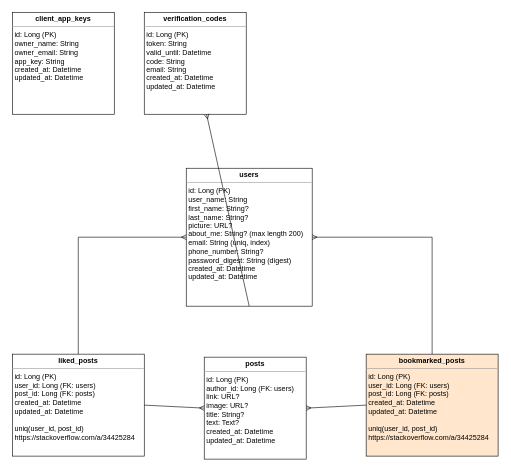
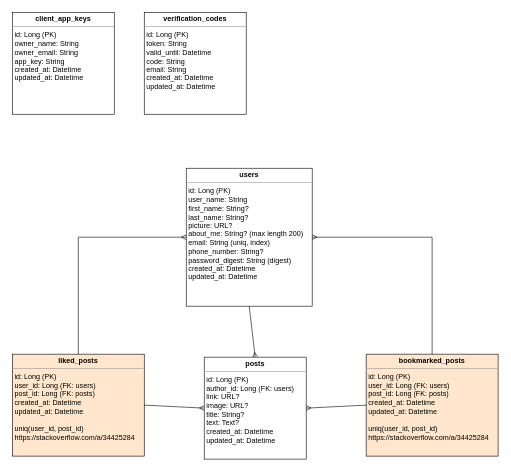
edge "users id: Long (PK)user_name: Stringfirst_name: String?last_name: String?picture: URL?about_me: String? (max length 200)email: String (uniq, index)phone_number: String?password_digest: String (digest) created_at: Datetime updated_at: Datetime" -> "verification_codes id: Long (PK)token: String valid_until: Datetime code: String email: String created_at: Datetime updated_at: Datetime": now "users id: Long (PK)user_name: Stringfirst_name: String?last_name: String?picture: URL?about_me: String? (max length 200)email: String (uniq, index)phone_number: String?password_digest: String (digest) created_at: Datetime updated_at: Datetime" -> "posts id: Long (PK)author_id: Long (FK: users) link: URL? image: URL? title: String? text: Text? created_at: Datetime updated_at: Datetime"
node "liked_posts id: Long (PK) user_id: Long (FK: users) post_id: Long (FK: posts) created_at: Datetime updated_at: Datetime uniq(user_id, post_id) https://stackoverflow.com/a/34425284": fillcolor #ffffff -> #ffe6cc
